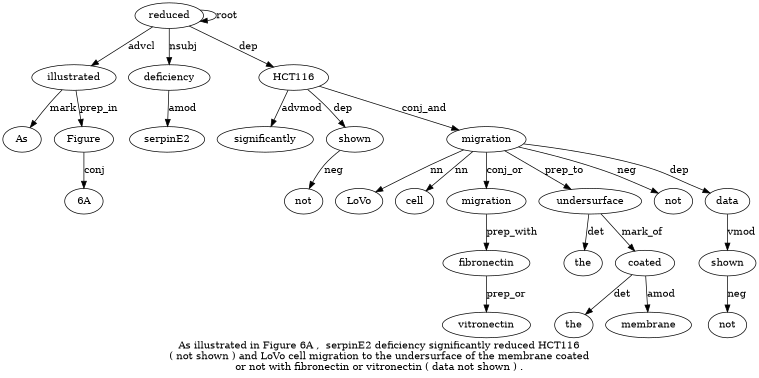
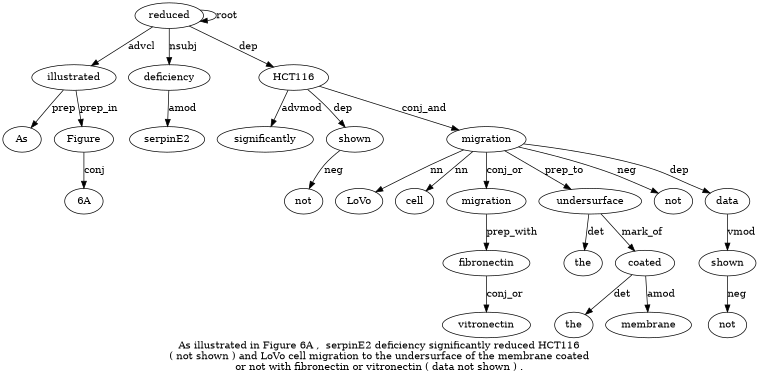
edge "illustrated" -> "As": label "mark" -> "prep"
edge "fibronectin" -> "vitronectin": label "prep_or" -> "conj_or"
